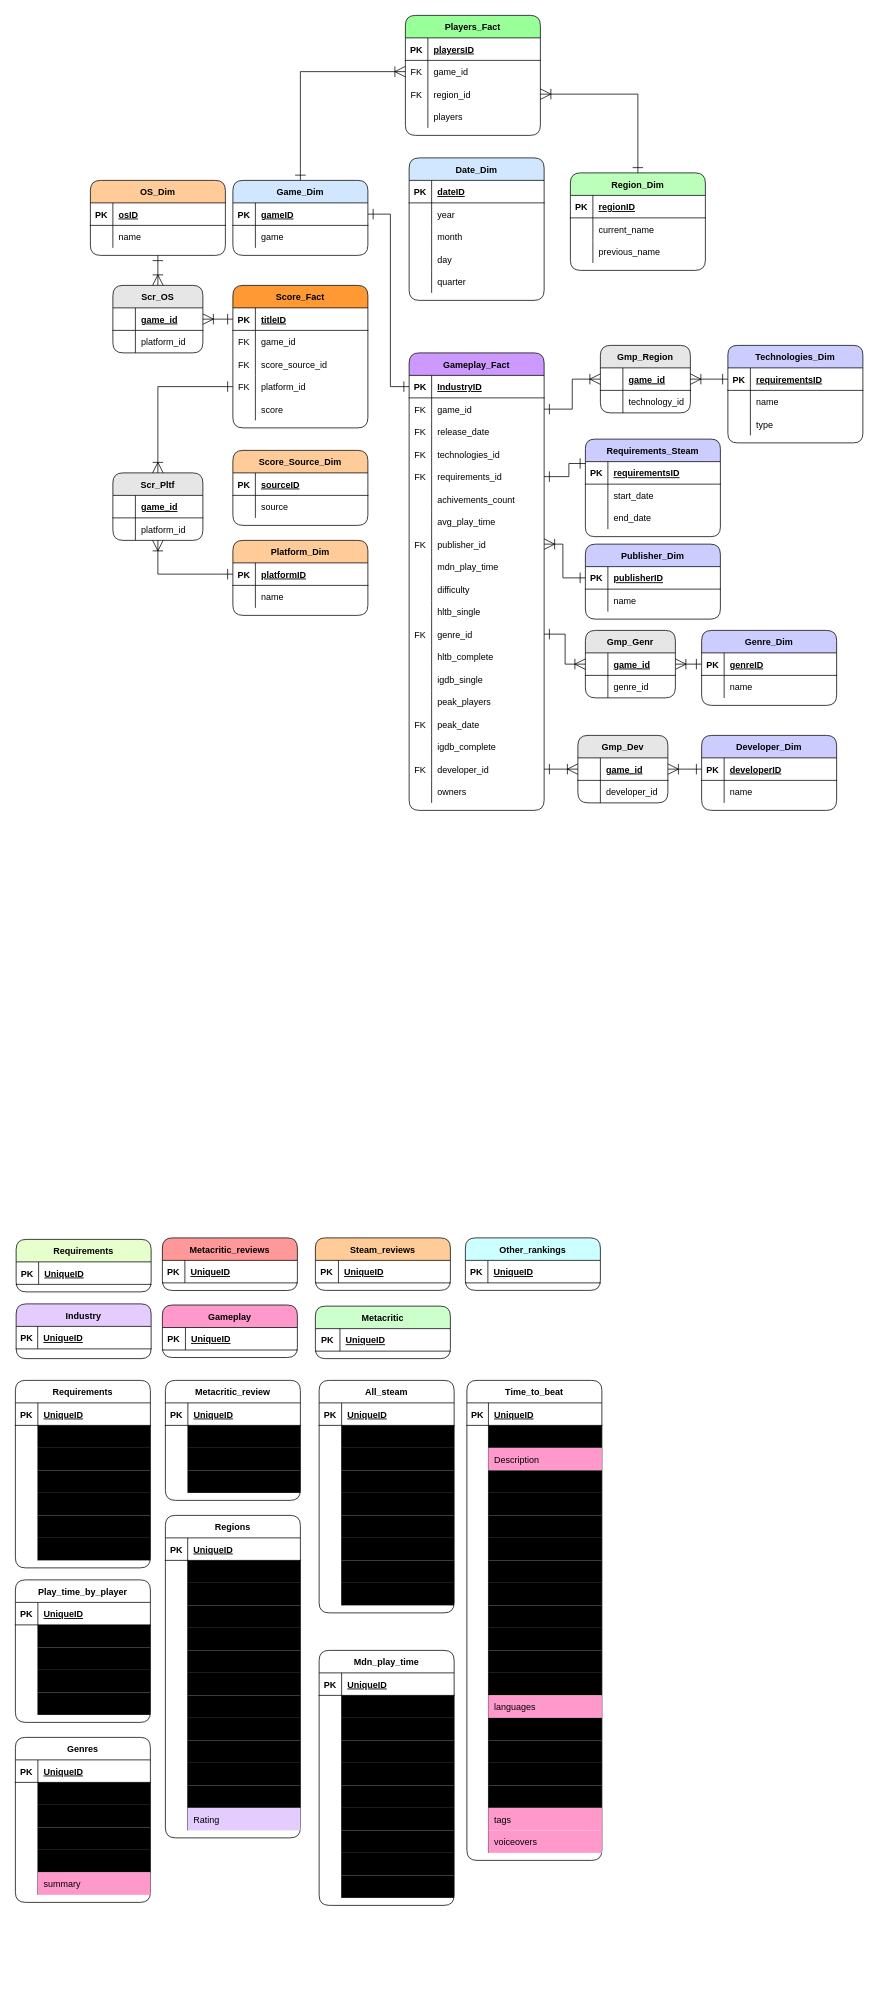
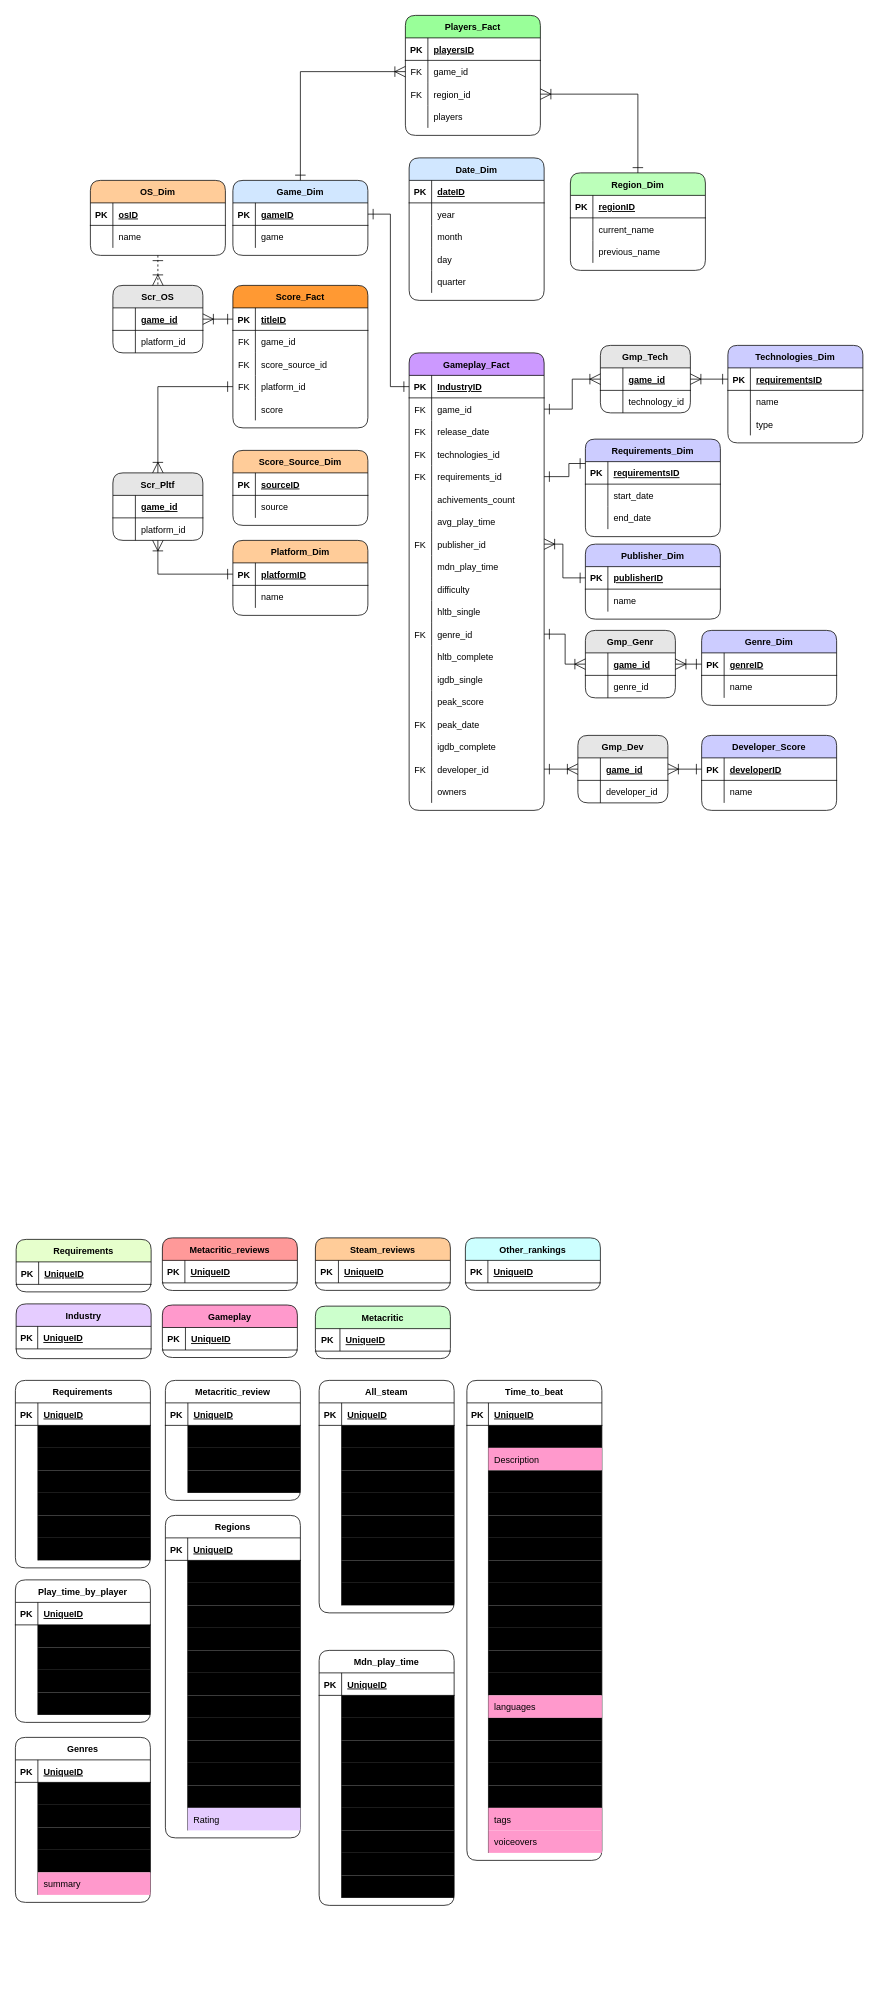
edge "OS_Dim" -- "Scr_OS": style solid -> dashed
node "Gmp_Region": label "Gmp_Region" -> "Gmp_Tech"
node "Requirements_Steam": label "Requirements_Steam" -> "Requirements_Dim"
node "peak_players": label "peak_players" -> "peak_score"
node "Developer_Dim": label "Developer_Dim" -> "Developer_Score"
